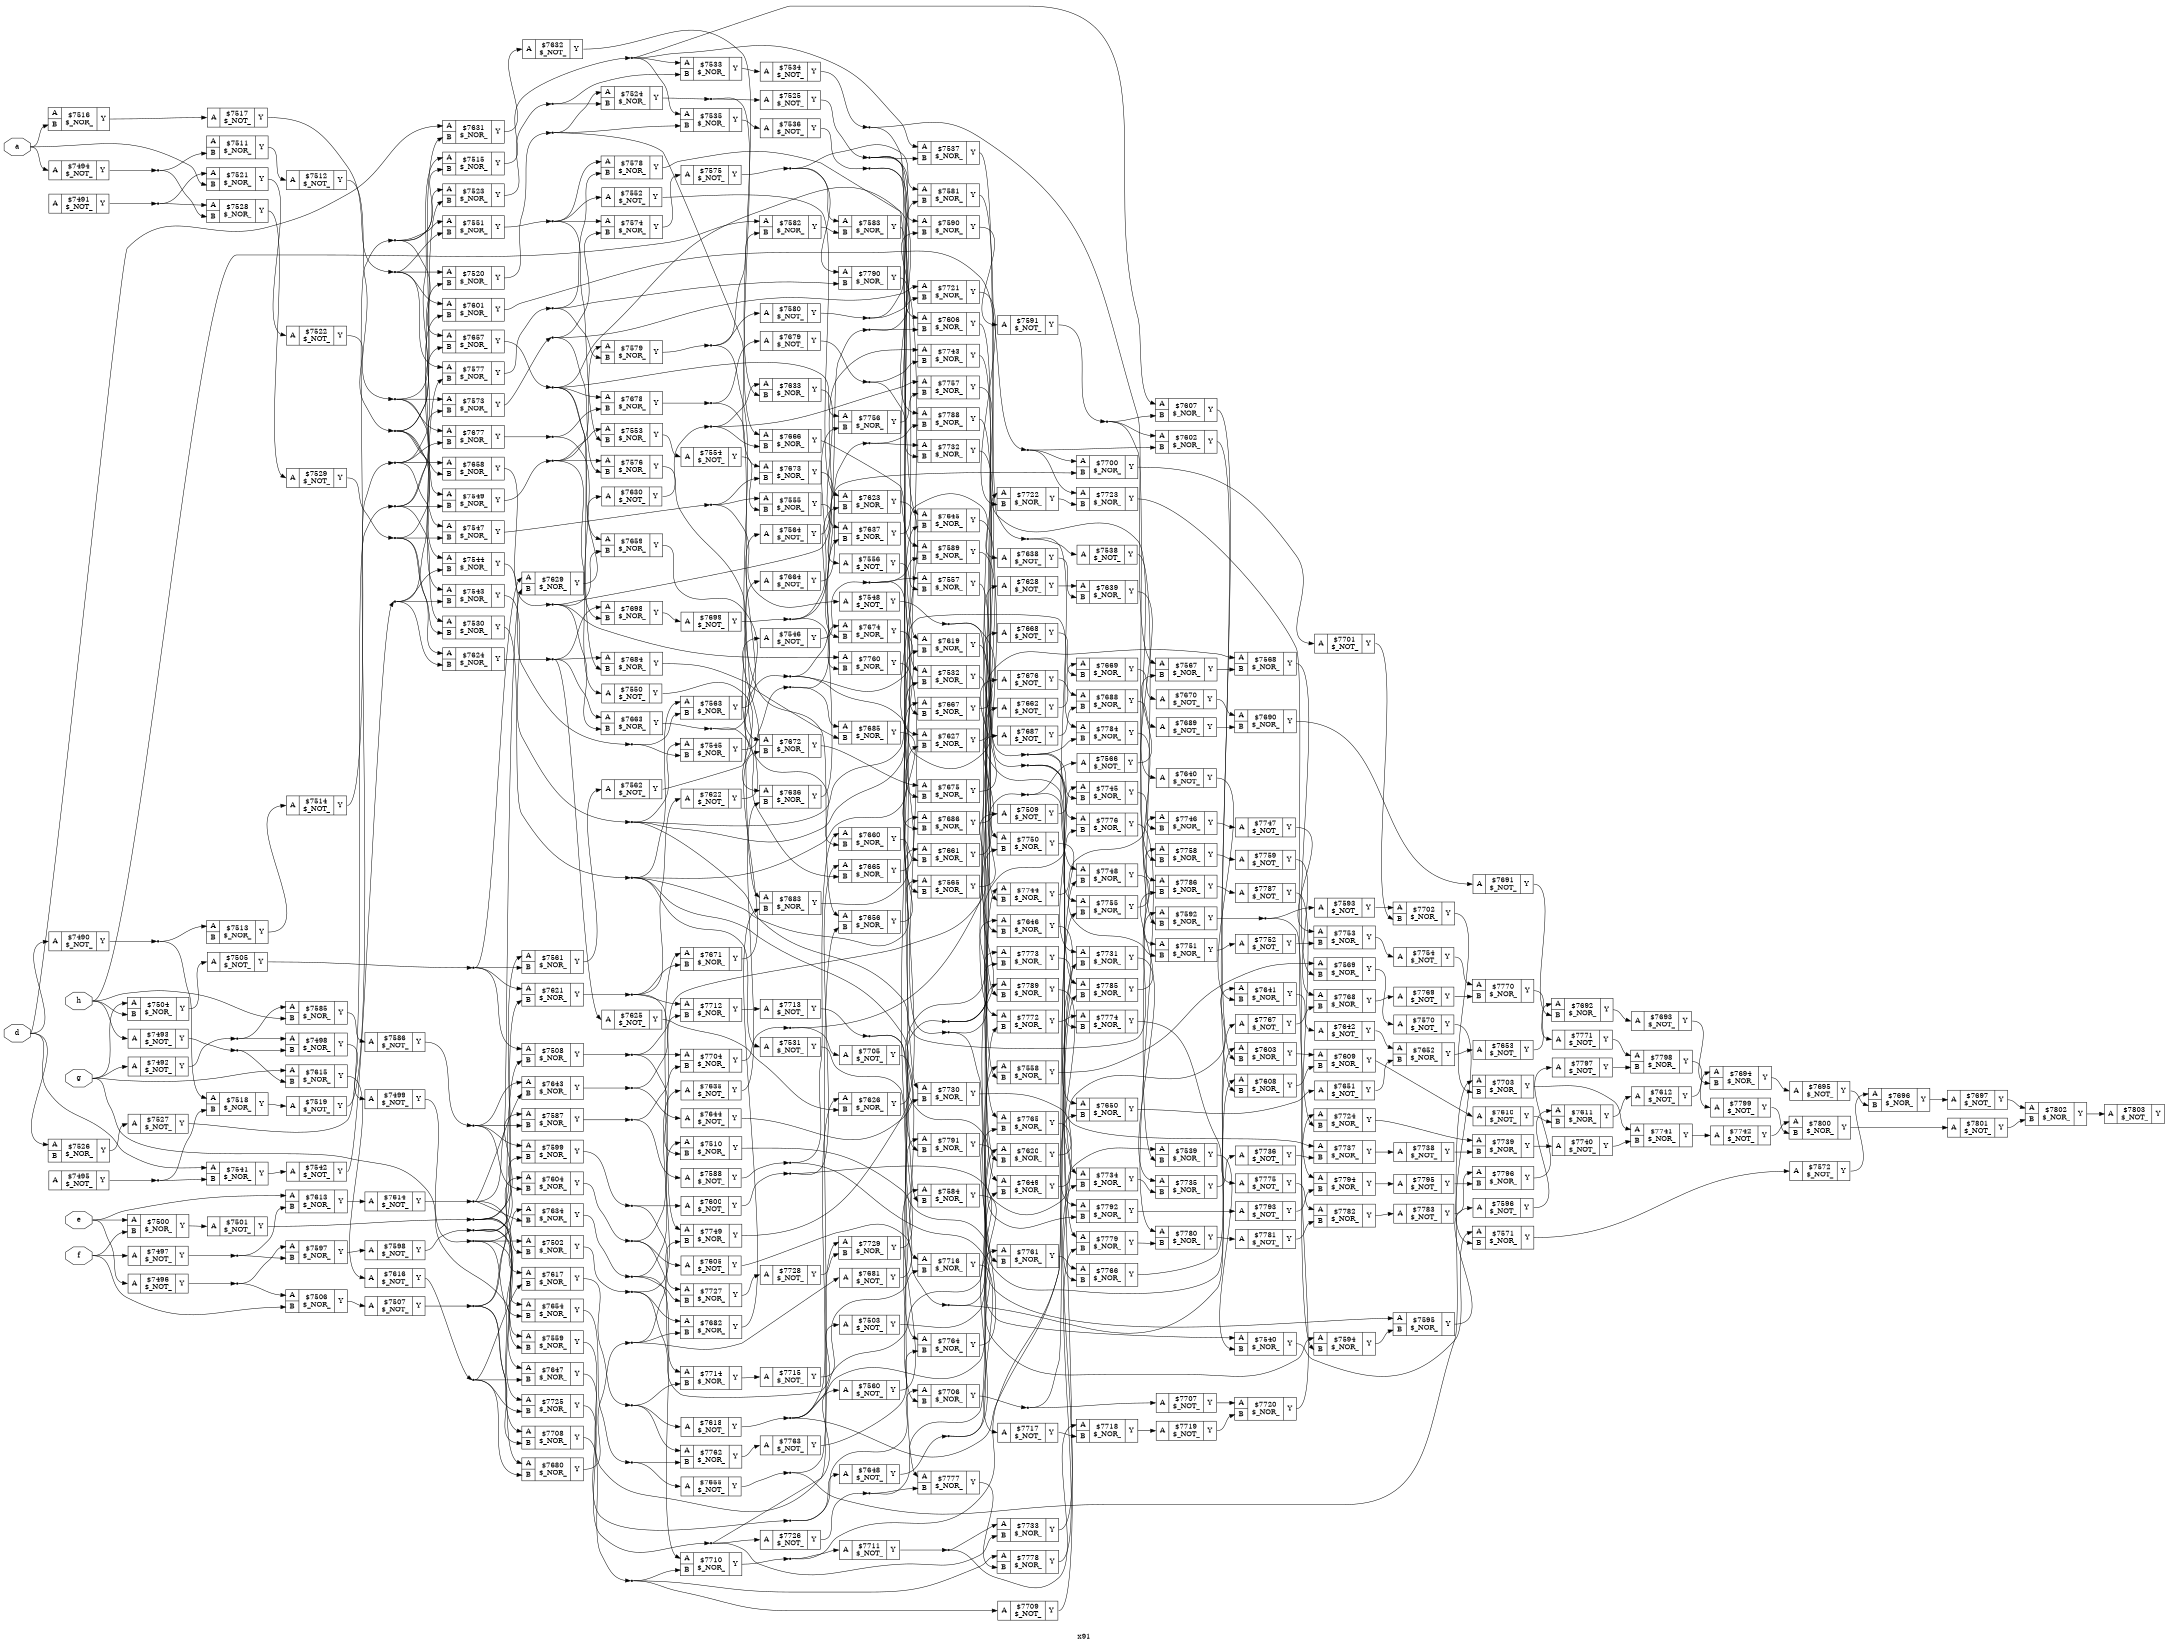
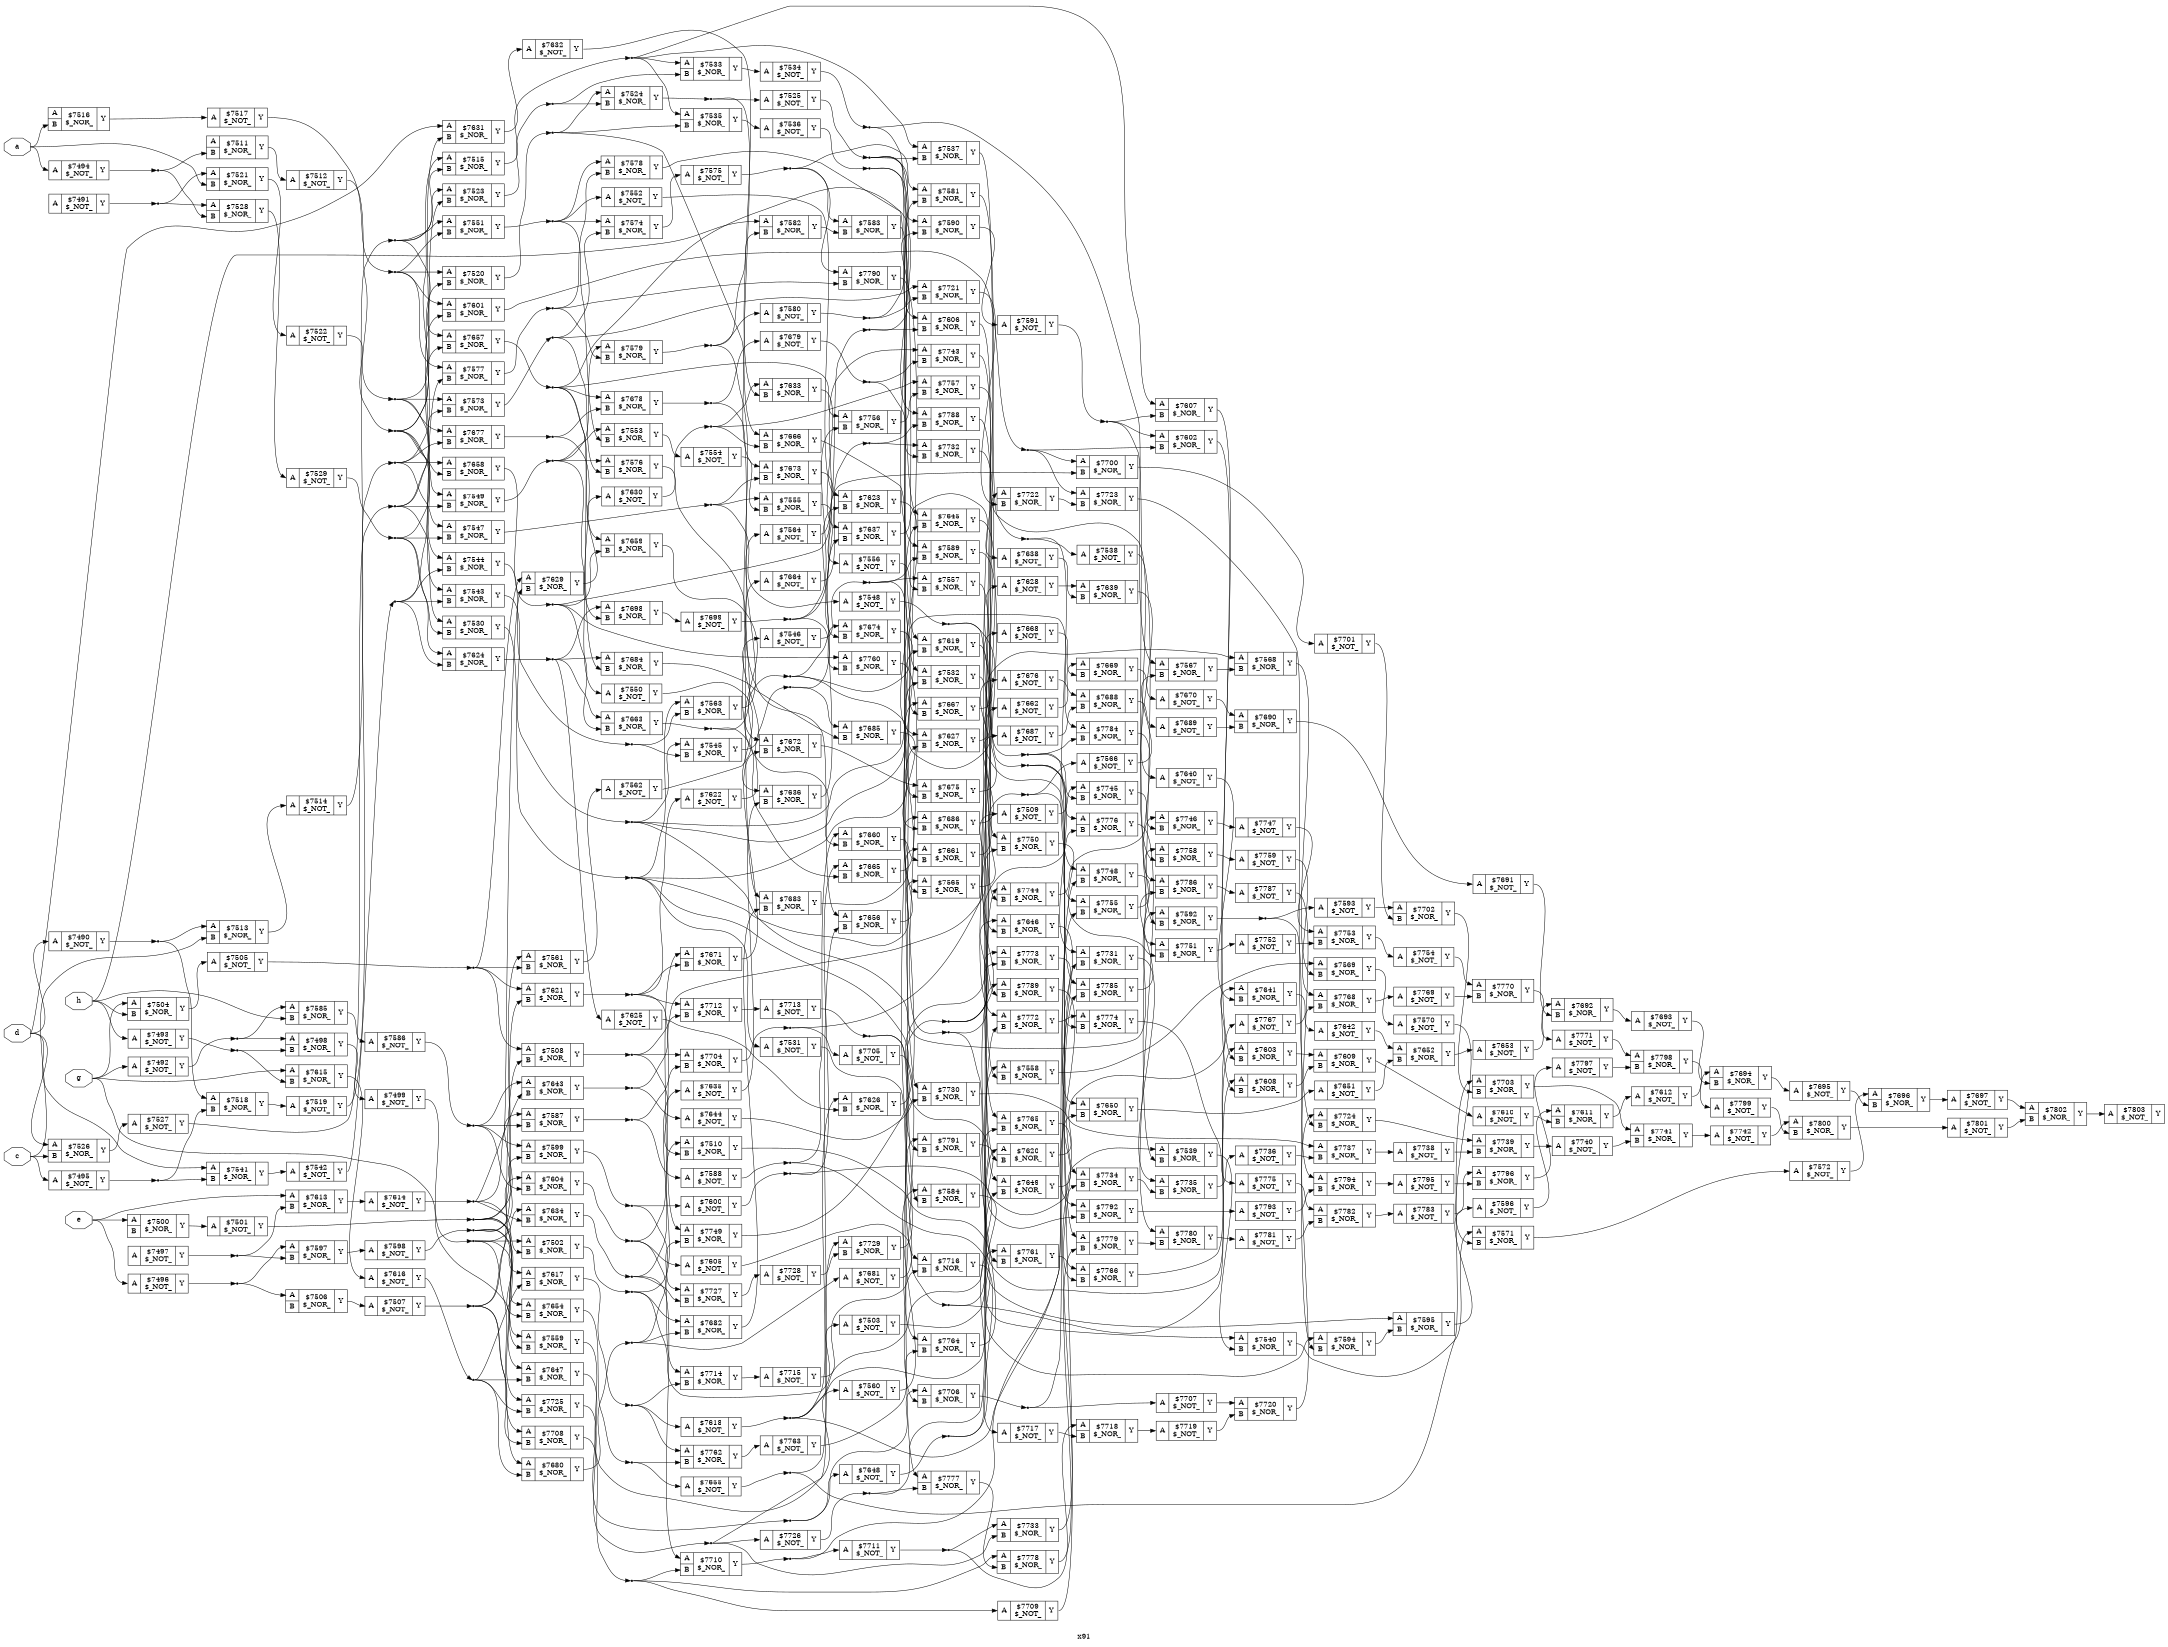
node "c": added
node "f": removed
